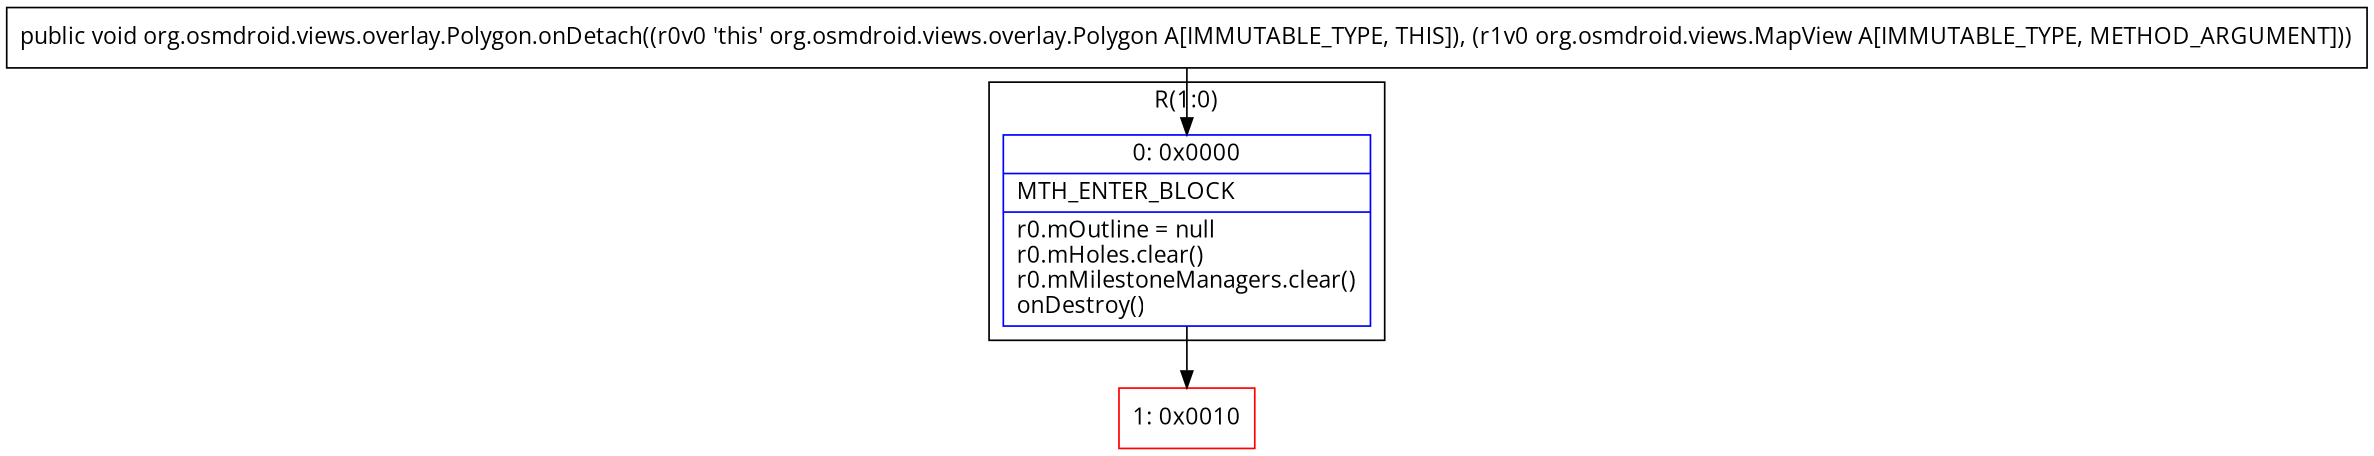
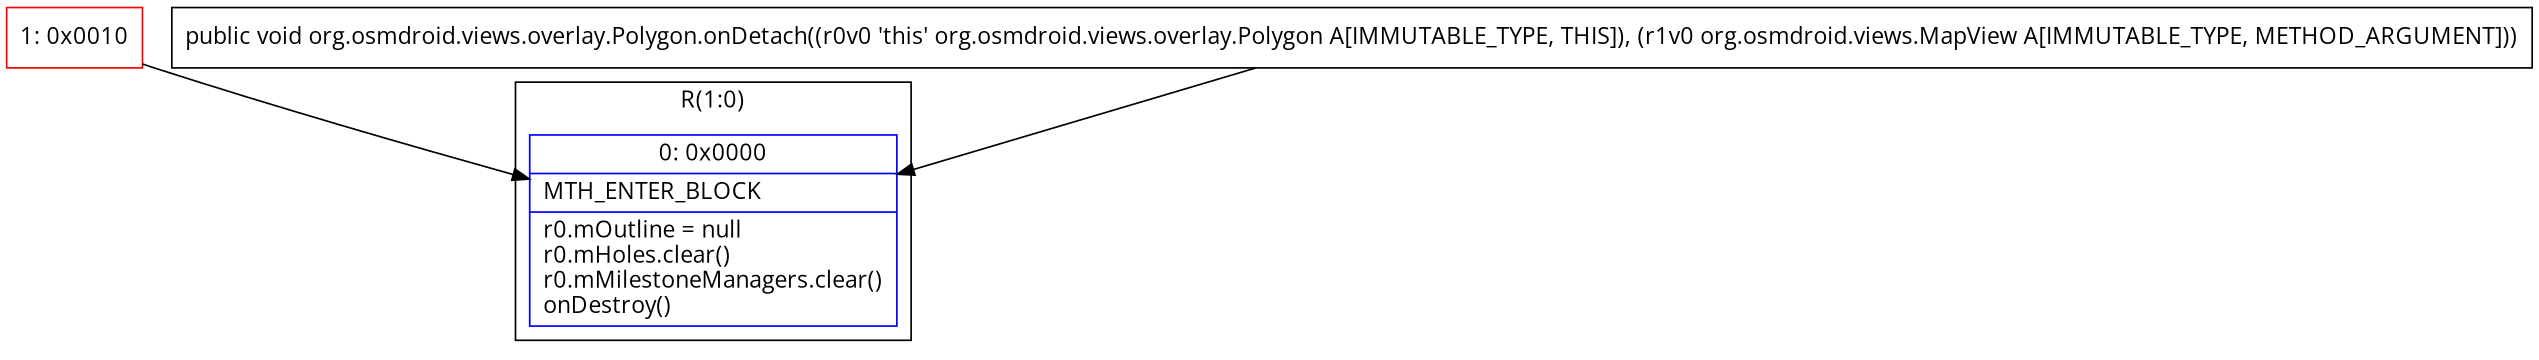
edge "0: 0x0000" -> "1: 0x0010": reversed
